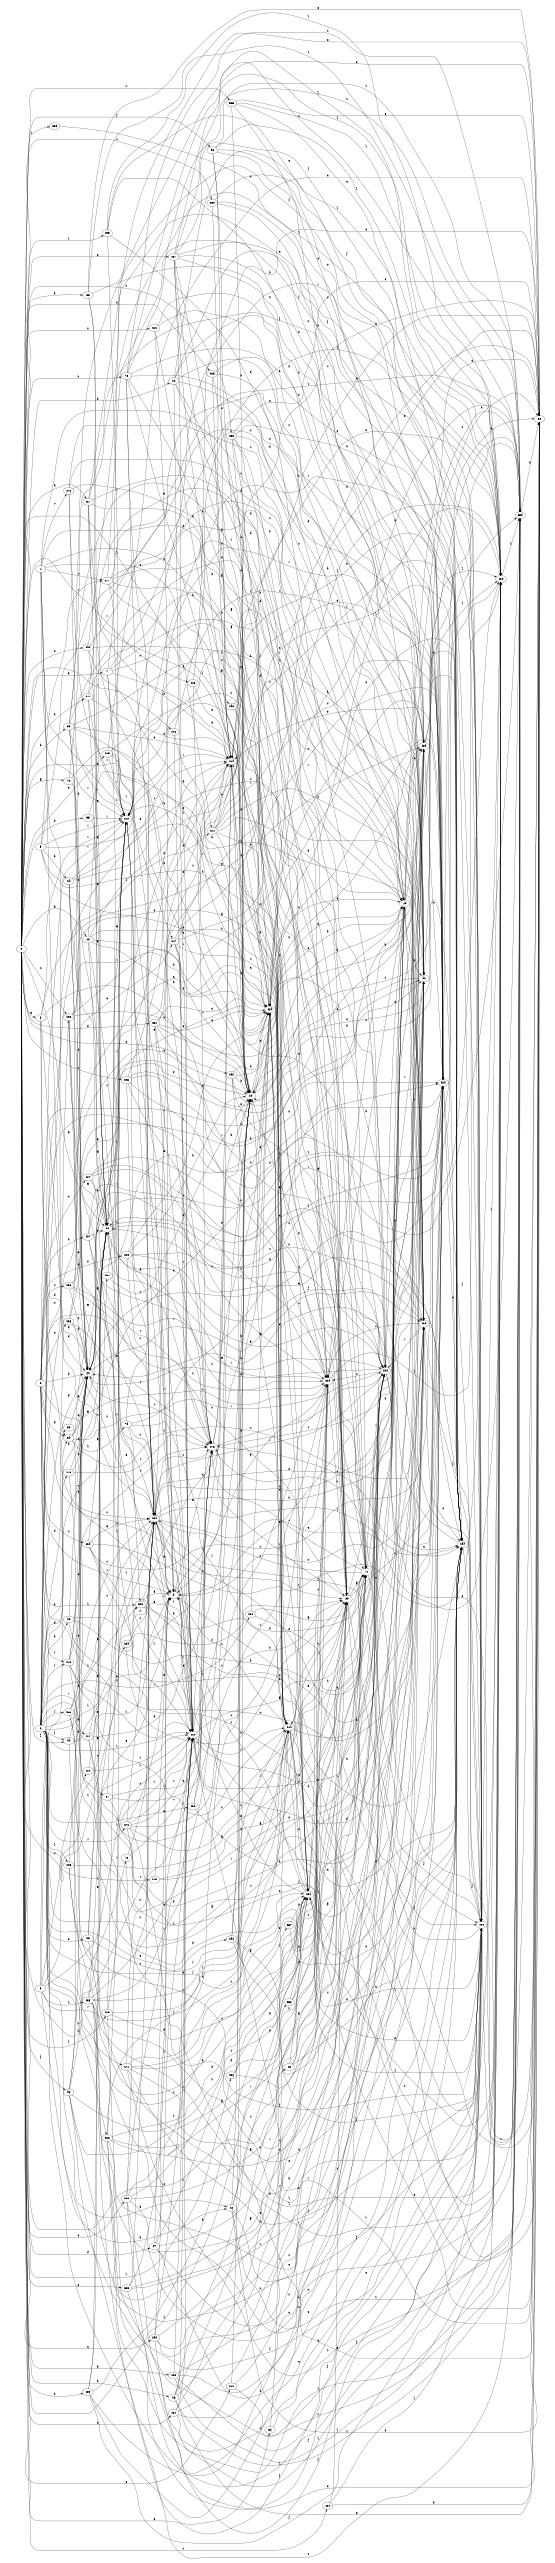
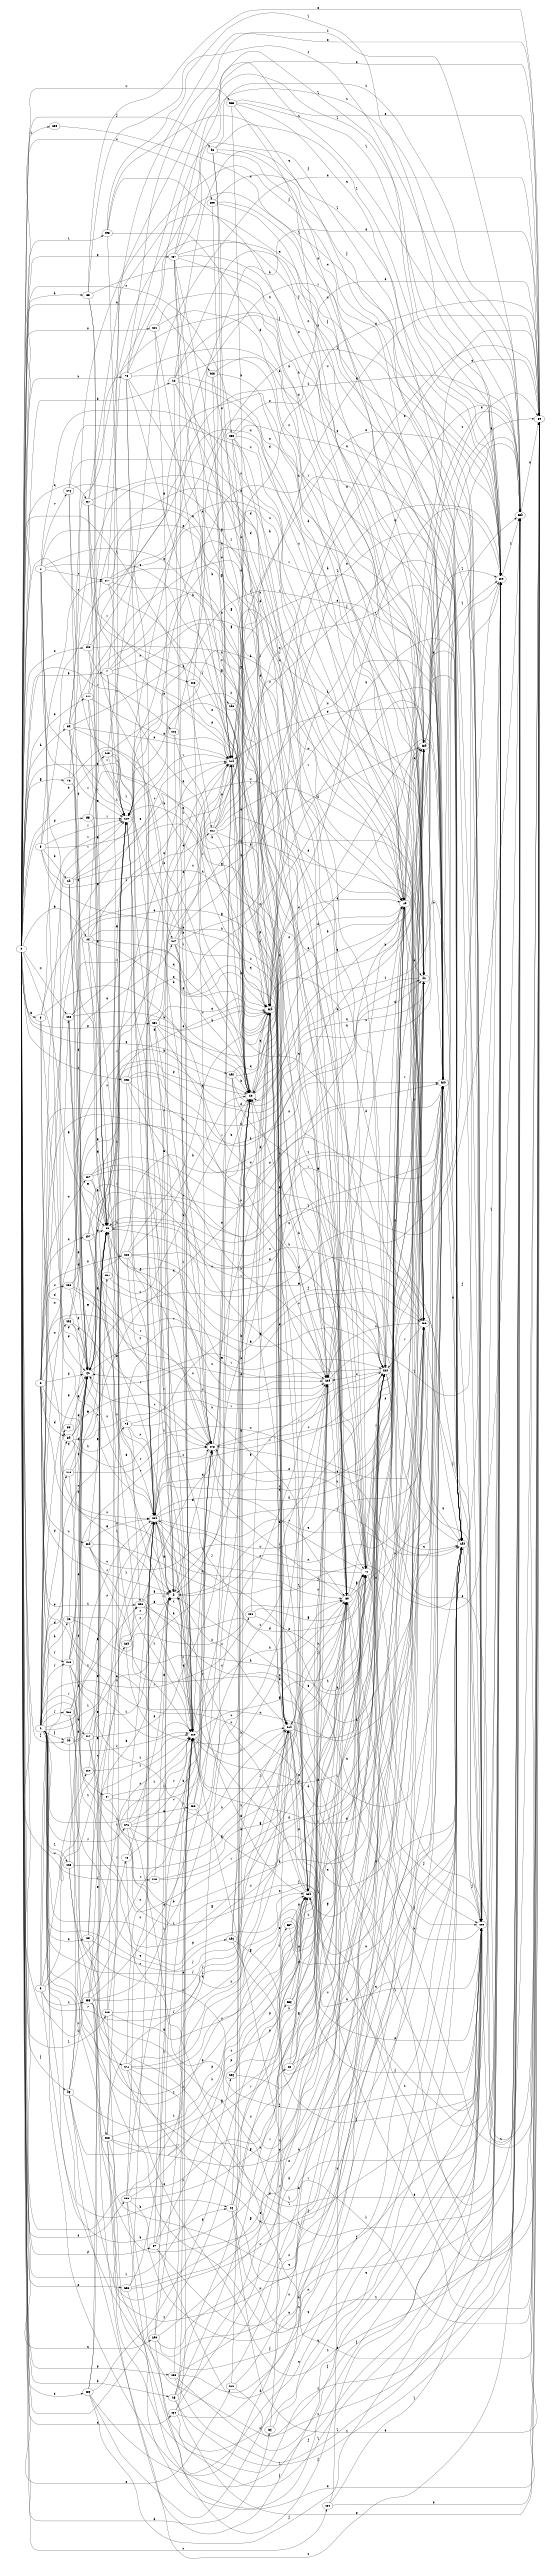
edge "105" -> "219": now "105" -> "40"
